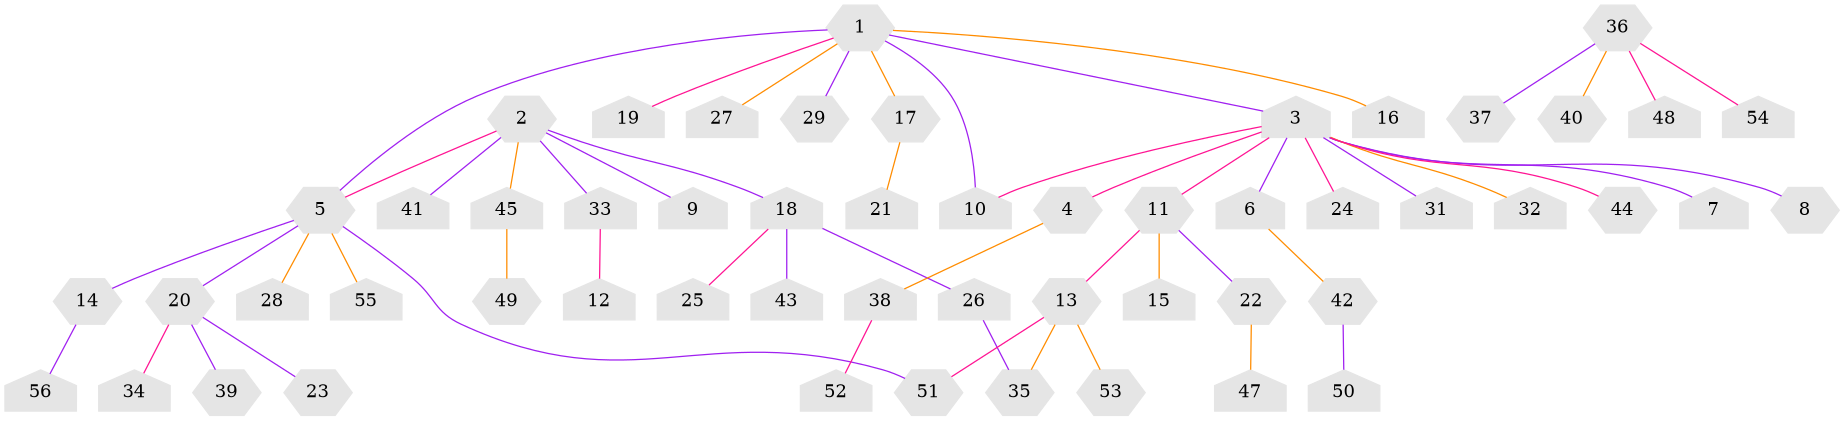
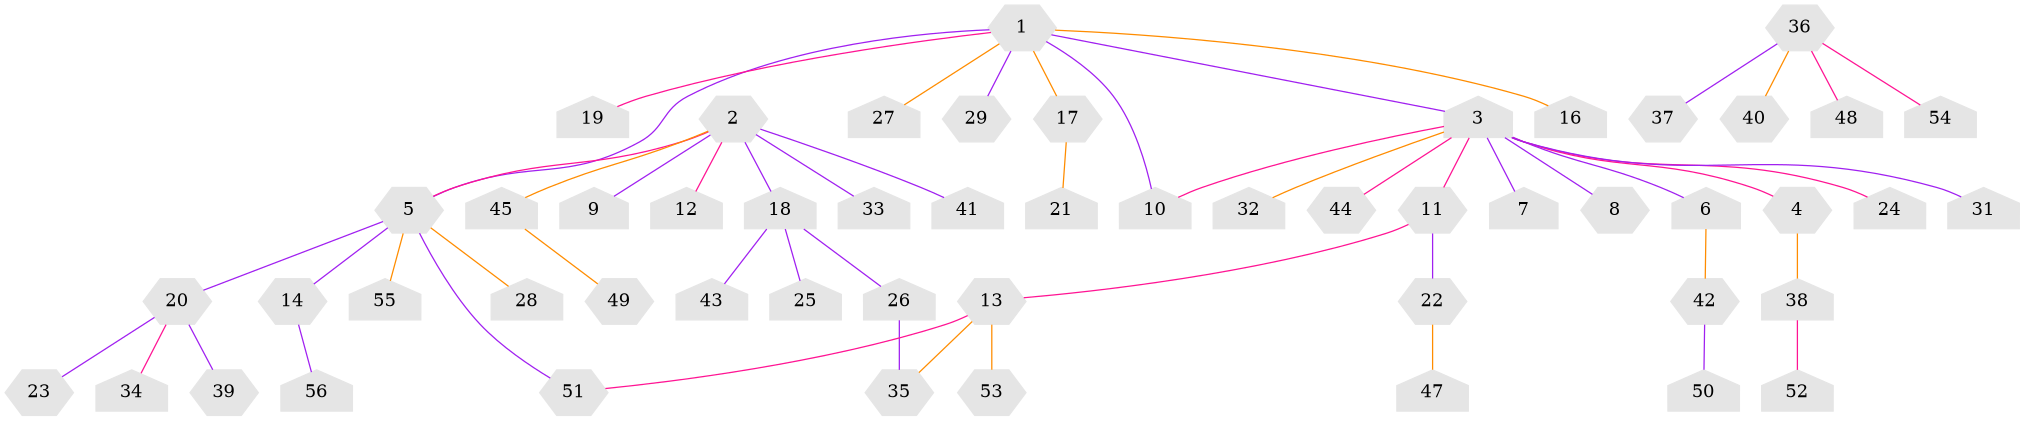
edge "33" -- "12": now "2" -- "12"
edge "18" -- "25": color deeppink -> purple
node "15": removed
